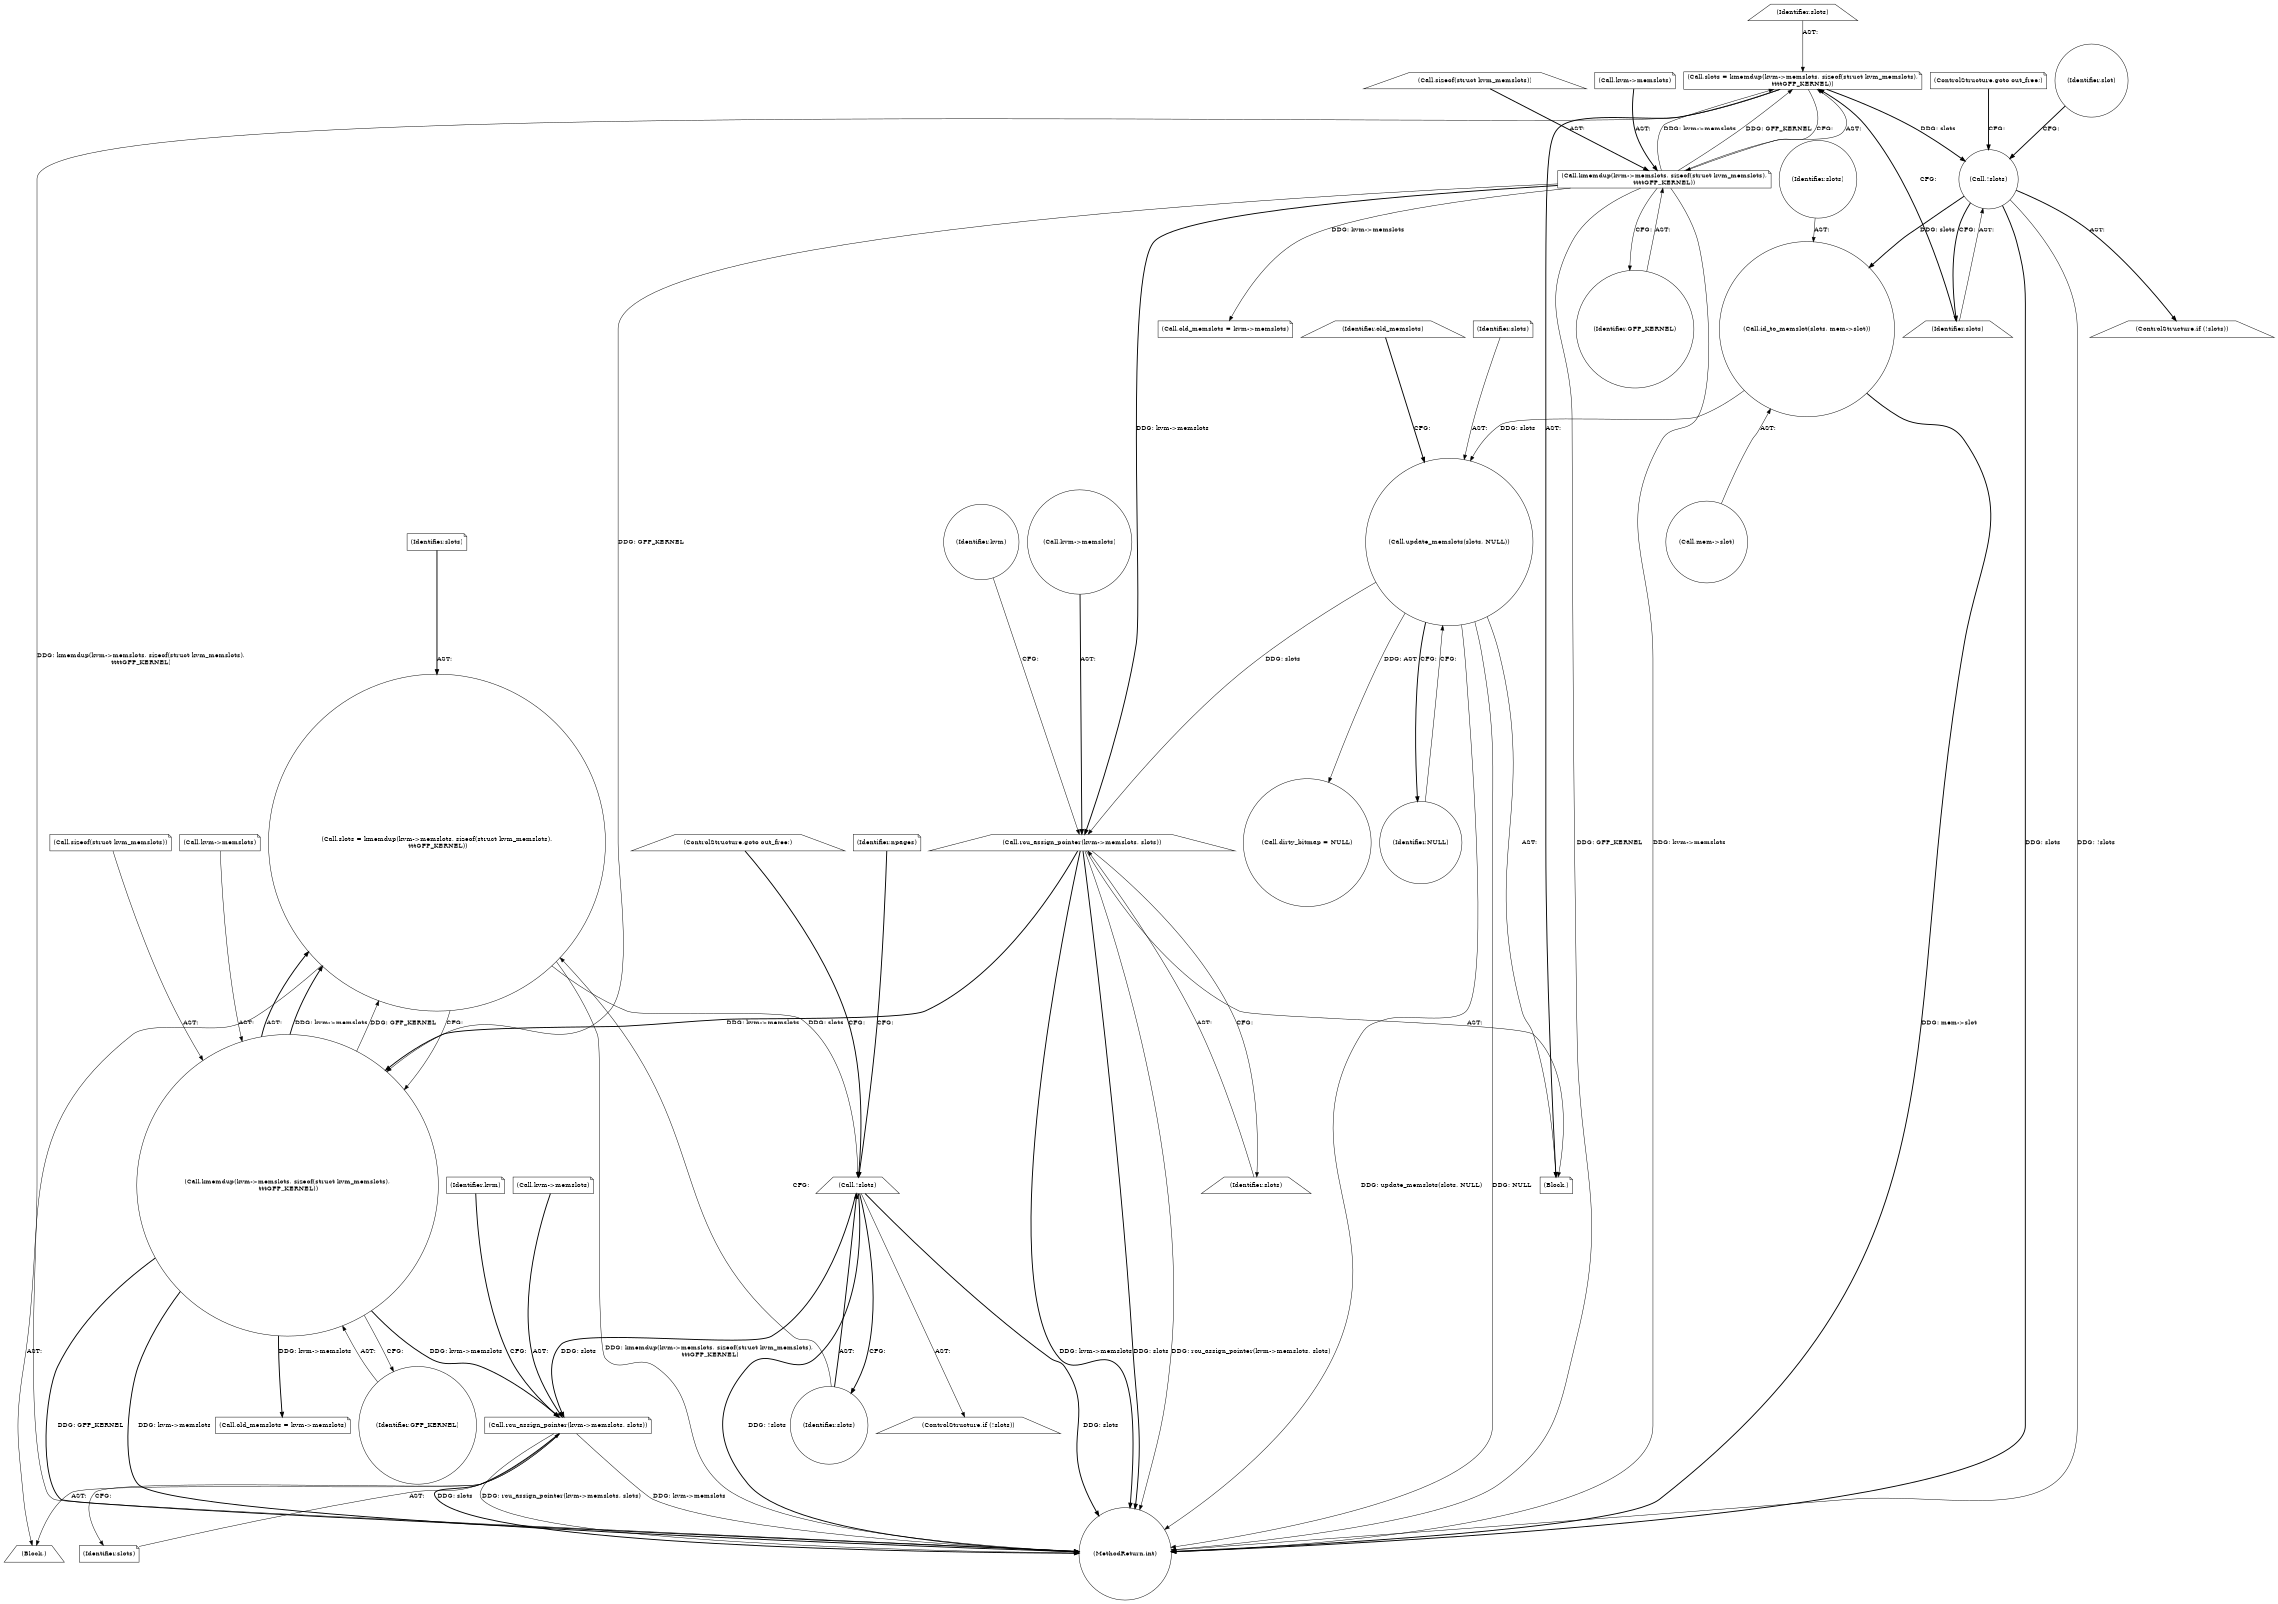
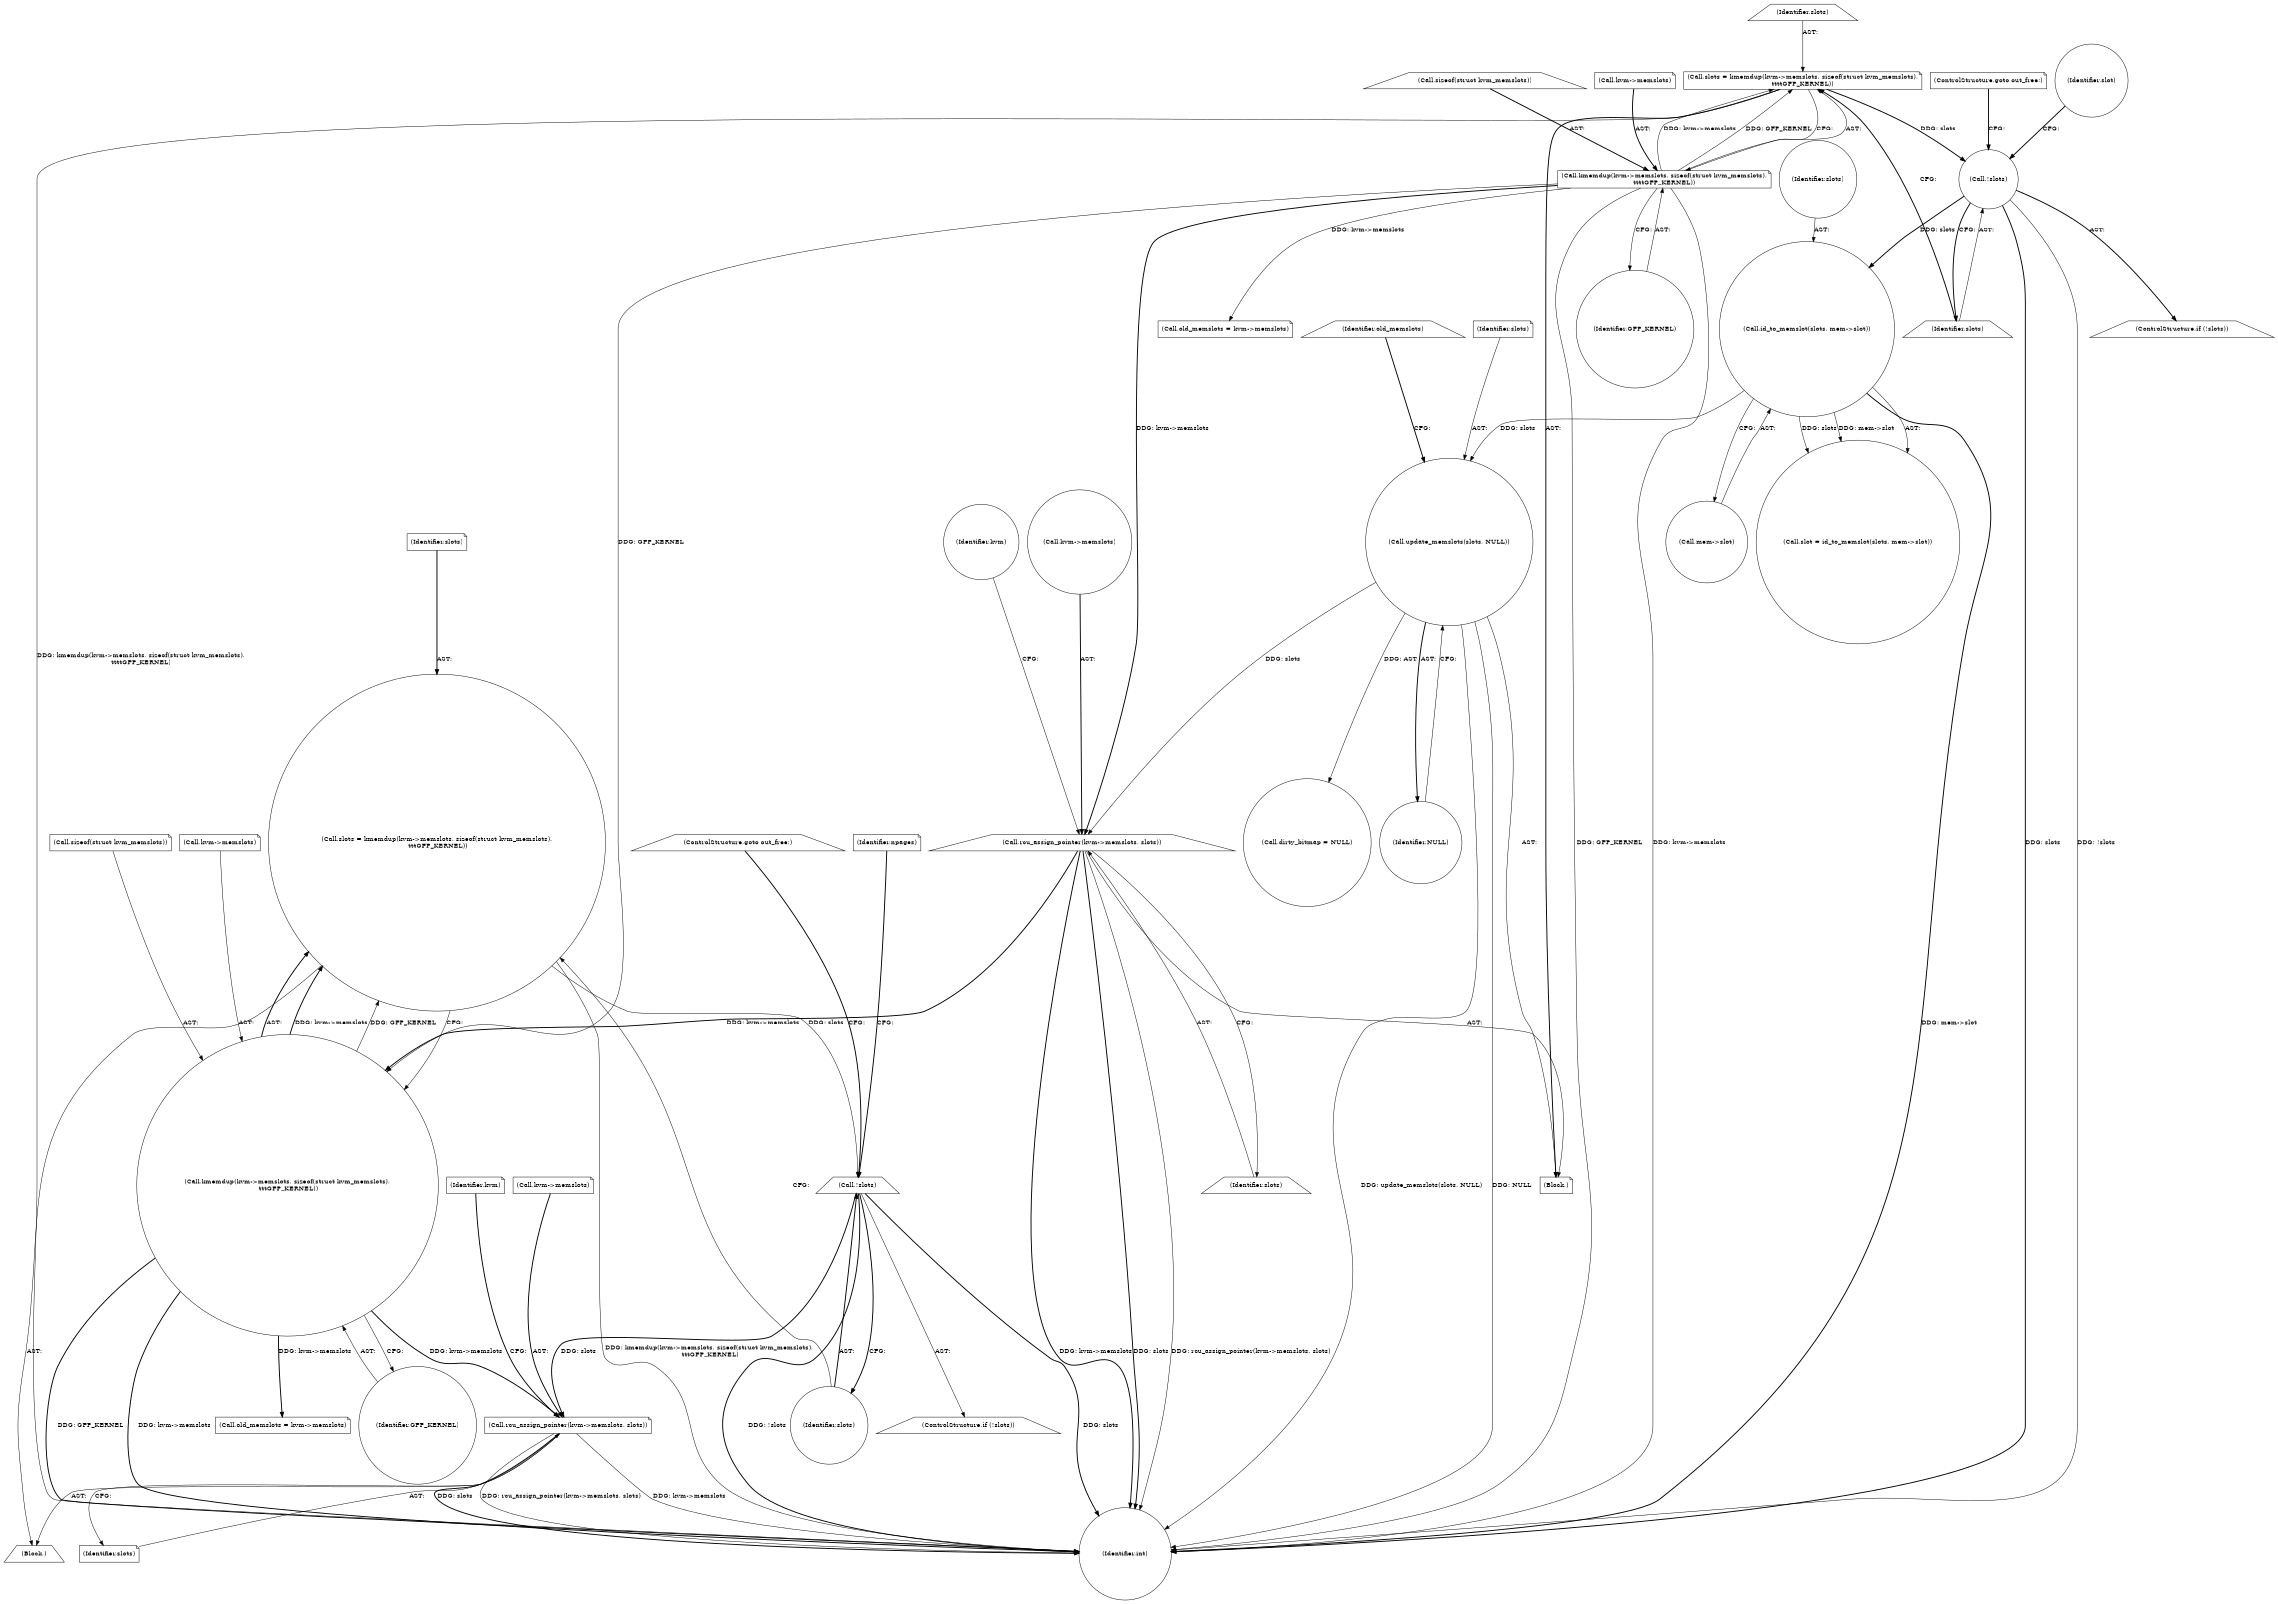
edge "(Call,id_to_memslot(slots, mem->slot))" -> "(Call,mem->slot)": added, label "CFG:"
node "(Call,slot = id_to_memslot(slots, mem->slot))": added
edge "(Call,update_memslots(slots, NULL))" -> "(Identifier,NULL)": label "CFG: " -> "AST: "
node "(MethodReturn,int)": label "(MethodReturn,int)" -> "(Identifier,int)"
